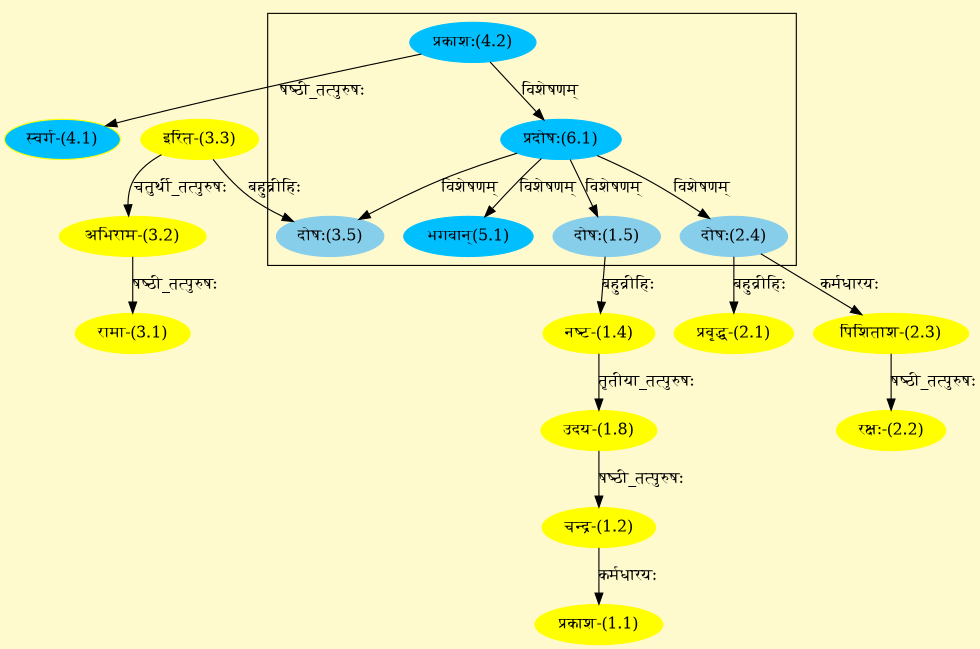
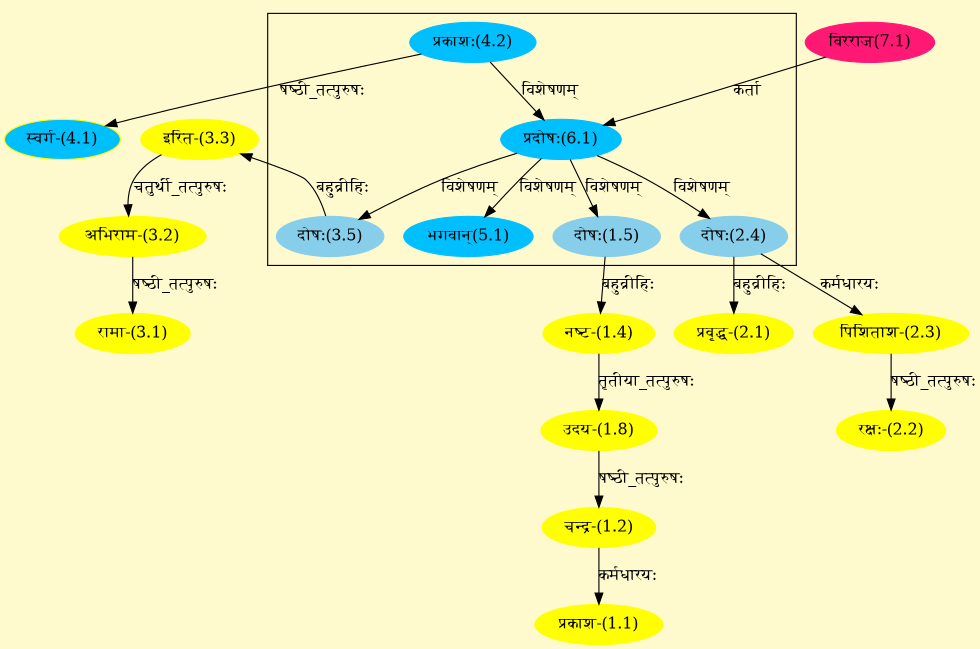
node "विरराज(7.1)": added
edge "इरित-(3.3)" -> "दोषः(3.5)": reversed
